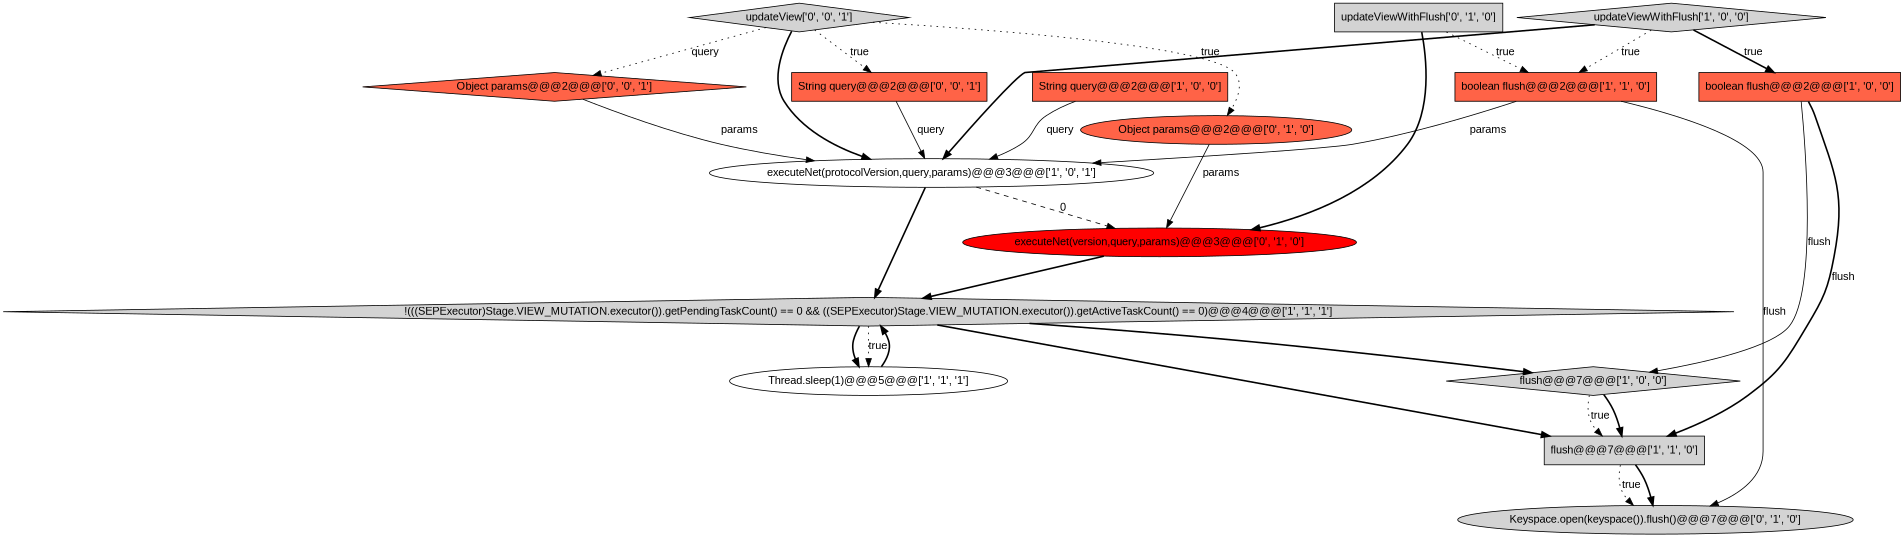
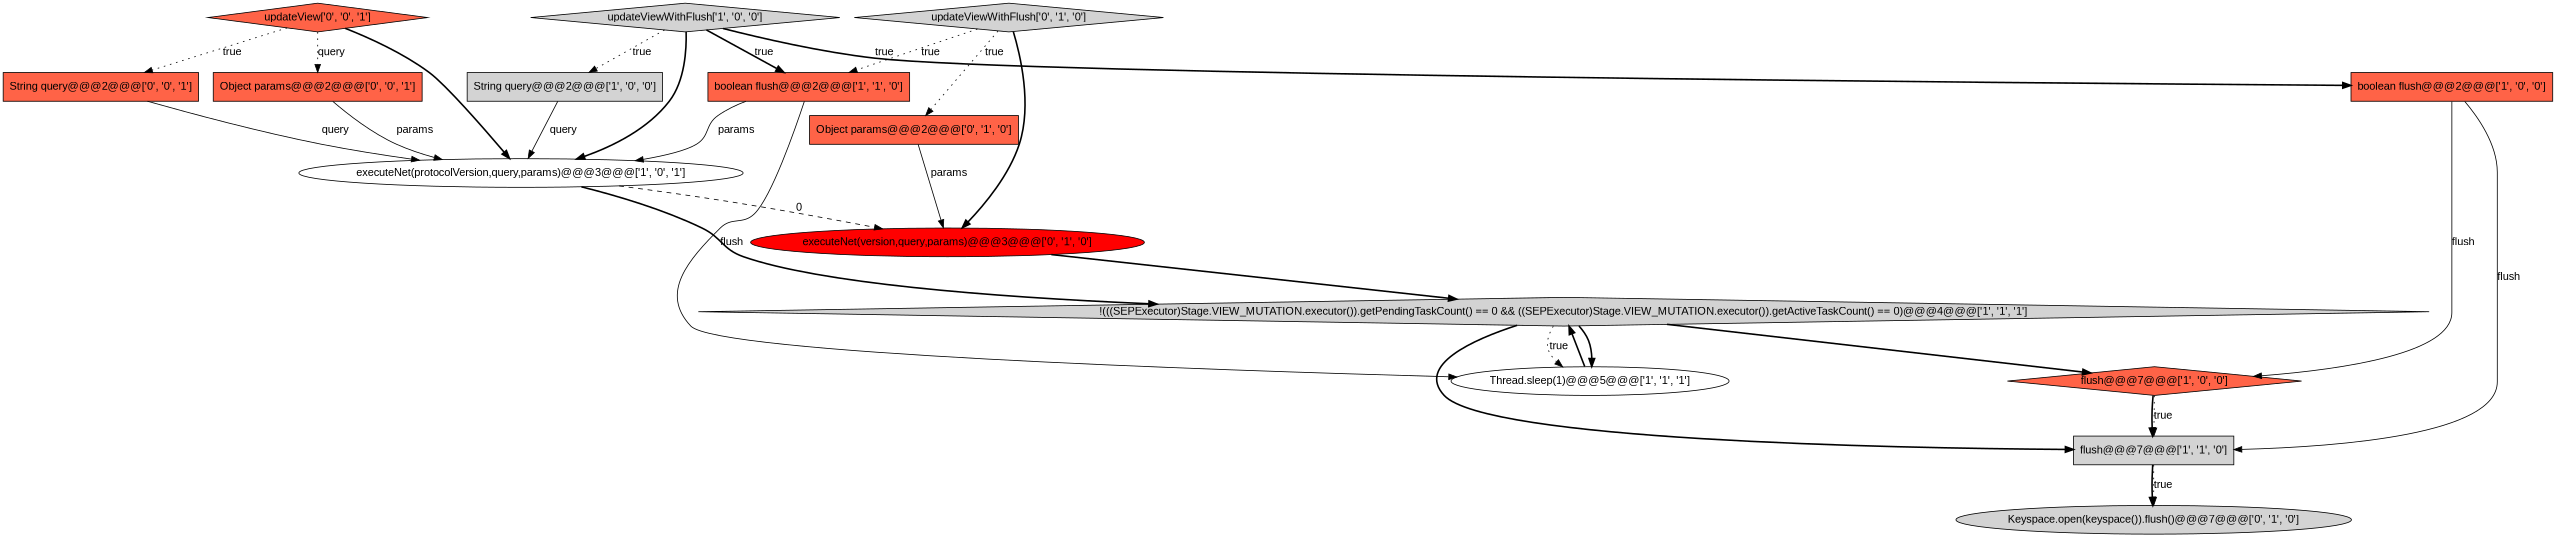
node "updateView['0', '0', '1']": fillcolor lightgray -> tomato
node "updateViewWithFlush['0', '1', '0']": shape box -> diamond
edge "updateView['0', '0', '1']" -> "Object params@@@2@@@['0', '1', '0']": now "updateViewWithFlush['0', '1', '0']" -> "Object params@@@2@@@['0', '1', '0']"
edge "updateViewWithFlush['1', '0', '0']" -> "String query@@@2@@@['1', '0', '0']": added, label "true"
edge "updateViewWithFlush['1', '0', '0']" -> "boolean flush@@@2@@@['1', '1', '0']": style dotted -> bold
node "Object params@@@2@@@['0', '0', '1']": shape diamond -> box
node "String query@@@2@@@['1', '0', '0']": fillcolor tomato -> lightgray
node "Object params@@@2@@@['0', '1', '0']": shape ellipse -> box
edge "boolean flush@@@2@@@['1', '1', '0']" -> "Keyspace.open(keyspace()).flush()@@@7@@@['0', '1', '0']": now "boolean flush@@@2@@@['1', '1', '0']" -> "Thread.sleep(1)@@@5@@@['1', '1', '1']"
edge "boolean flush@@@2@@@['1', '0', '0']" -> "flush@@@7@@@['1', '1', '0']": style bold -> solid
node "flush@@@7@@@['1', '0', '0']": fillcolor lightgray -> tomato
